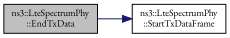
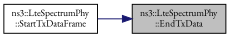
edge "ns3::LteSpectrumPhy ::EndTxData" -> "ns3::LteSpectrumPhy ::StartTxDataFrame": reversed
